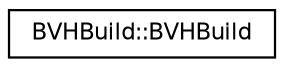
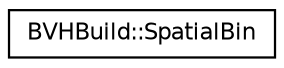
node "BVHBuild::BVHBuild": label "BVHBuild::BVHBuild" -> "BVHBuild::SpatialBin"
